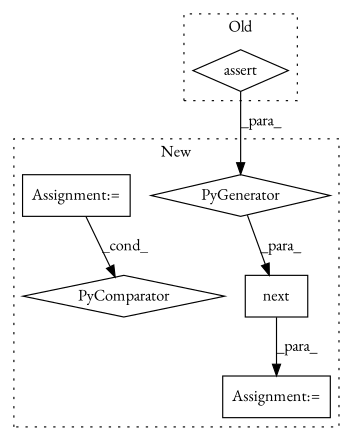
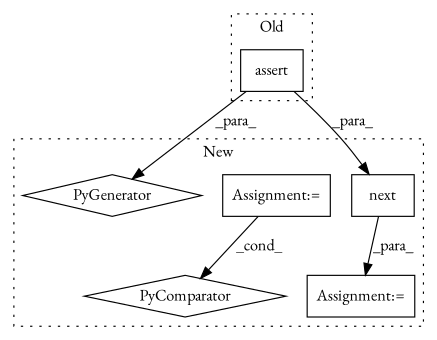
node "assert": shape diamond -> box
edge "PyGenerator" -> "next": now "assert" -> "next"
